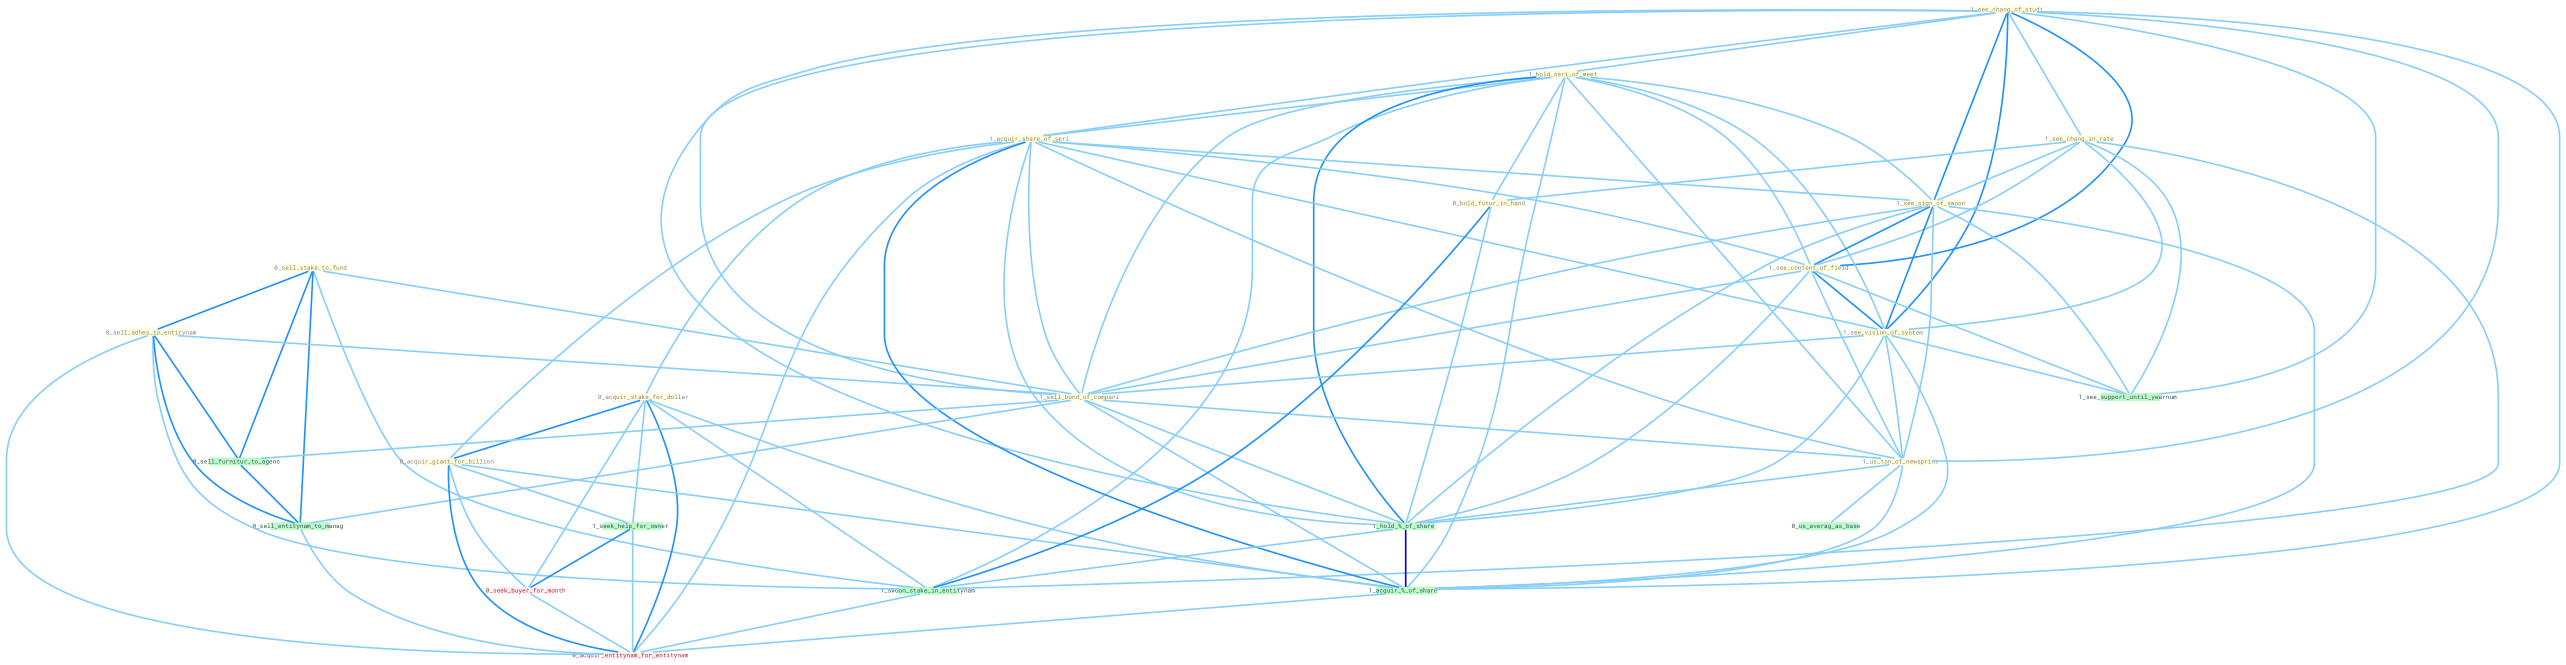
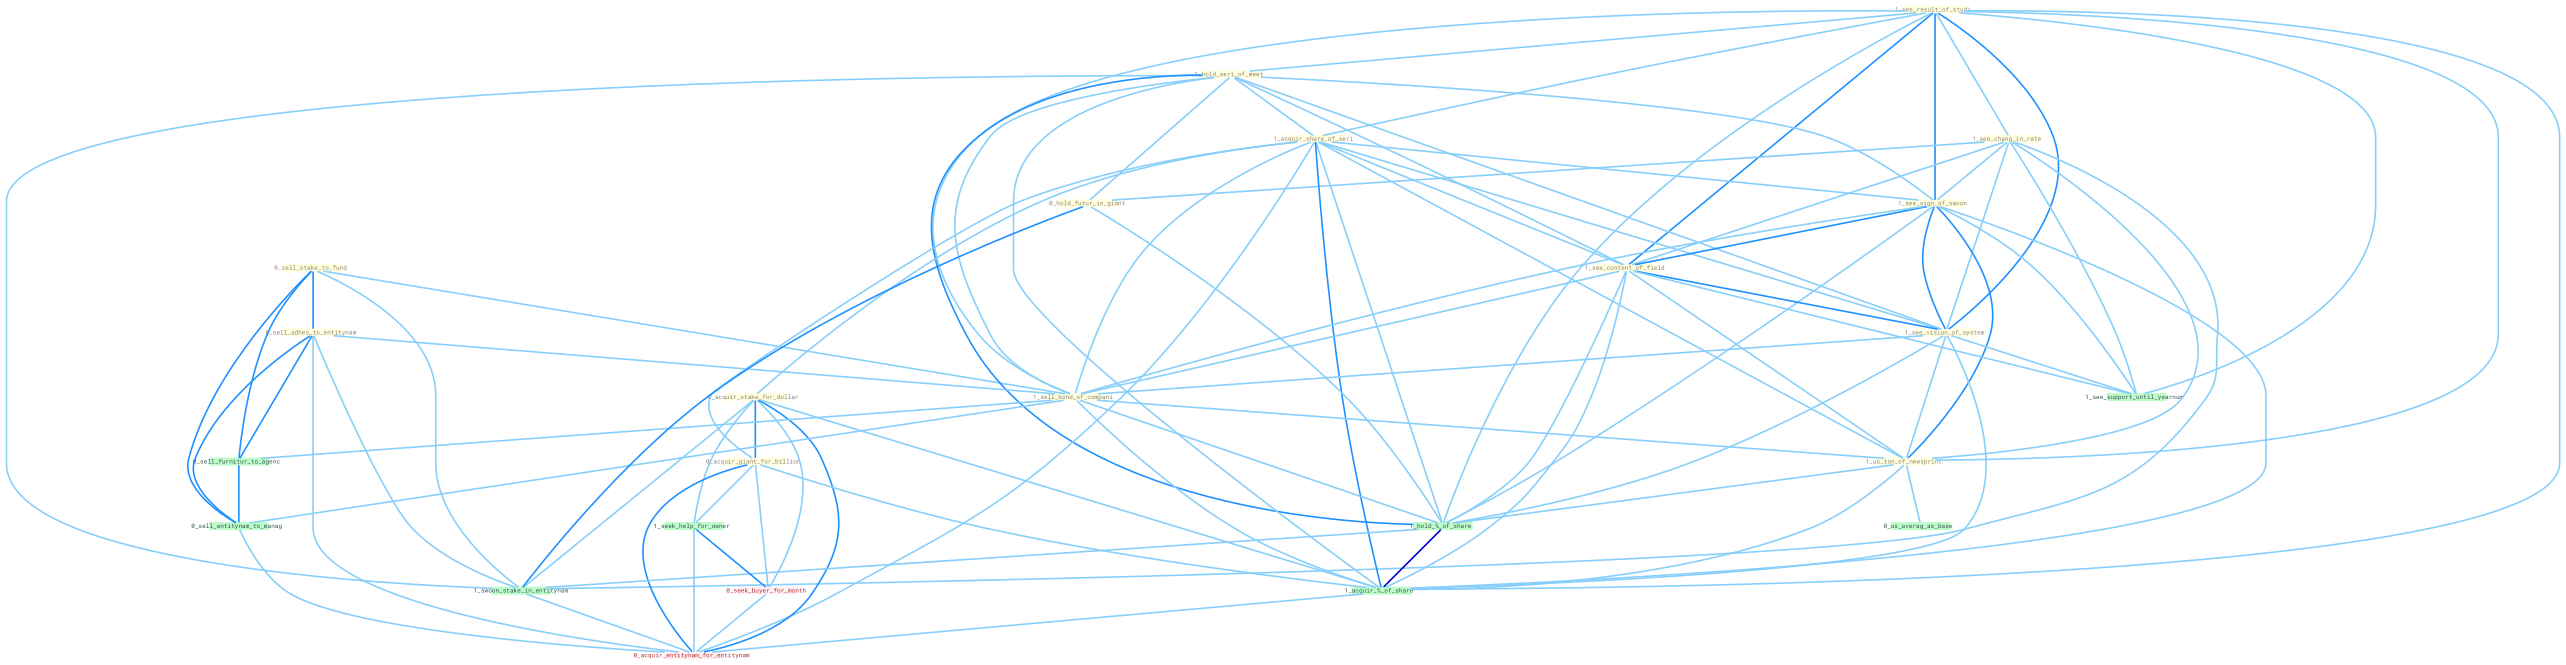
node "1_see_chang_of_studi": label "1_see_chang_of_studi" -> "1_see_result_of_studi"
node "0_hold_futur_in_hand": label "0_hold_futur_in_hand" -> "0_hold_futur_in_giant"
edge "1_hold_seri_of_meet" -- "1_us_ton_of_newsprint": now "1_see_chang_in_rate" -- "1_us_ton_of_newsprint"
edge "1_see_sign_of_swoon" -- "1_us_ton_of_newsprint": color #87cefa -> #1e90ff
edge "1_see_content_of_field" -- "1_acquir_%_of_share": added
